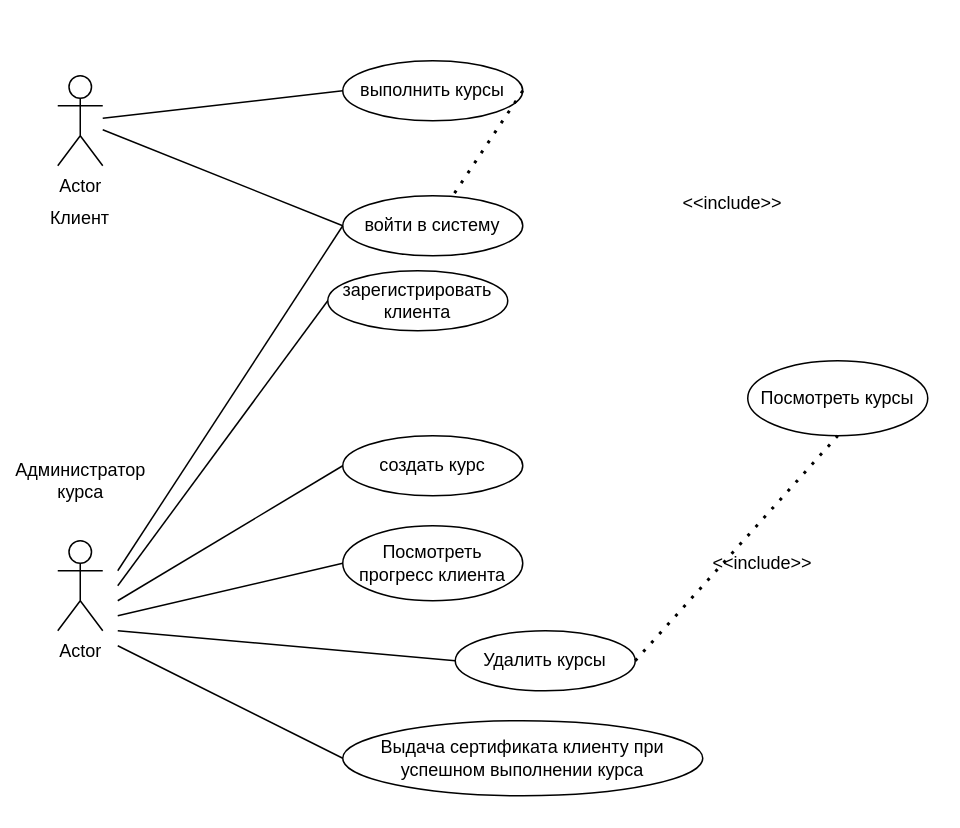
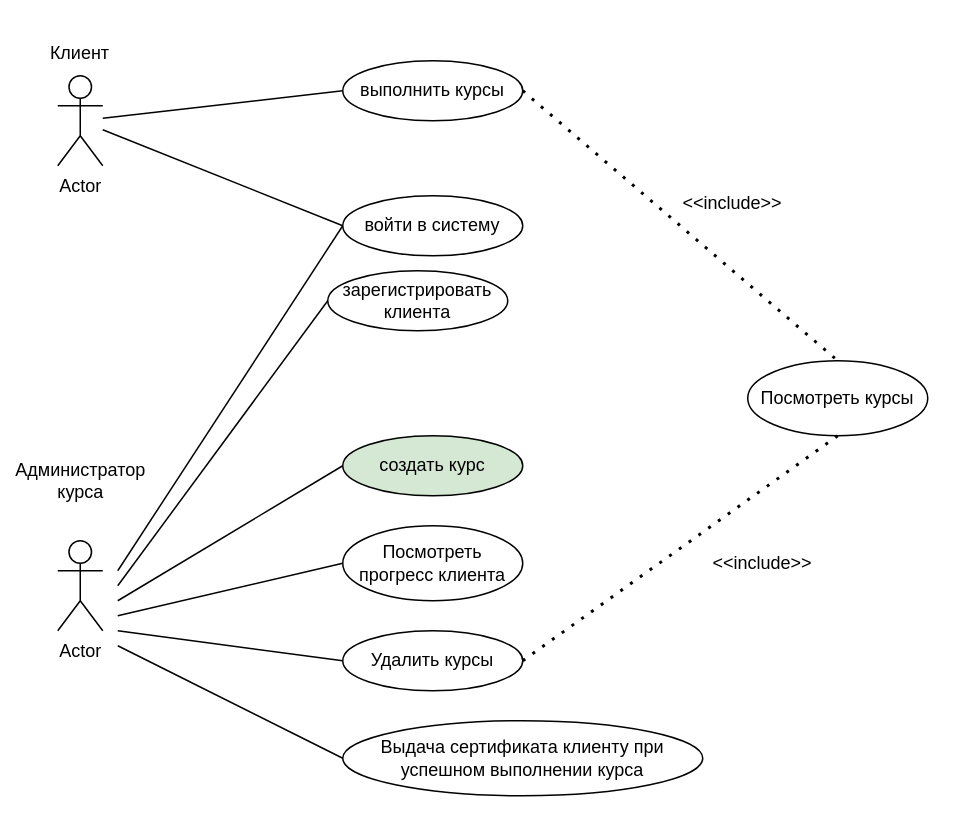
edge "выполнить курсы" -- "войти в систему": now "выполнить курсы" -- "Посмотреть курсы"
node "Клиент": moved (80, 218) -> (80, 53)
node "создать курс": fillcolor #ffffff -> #d5e8d4
node "Удалить курсы": moved (545, 661) -> (433, 661)
